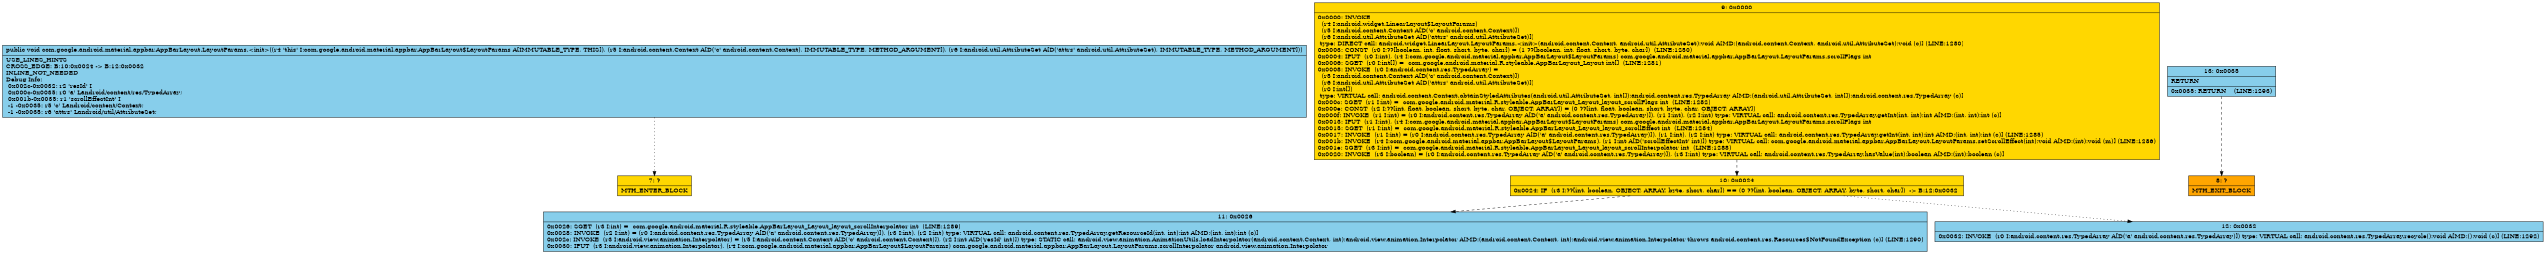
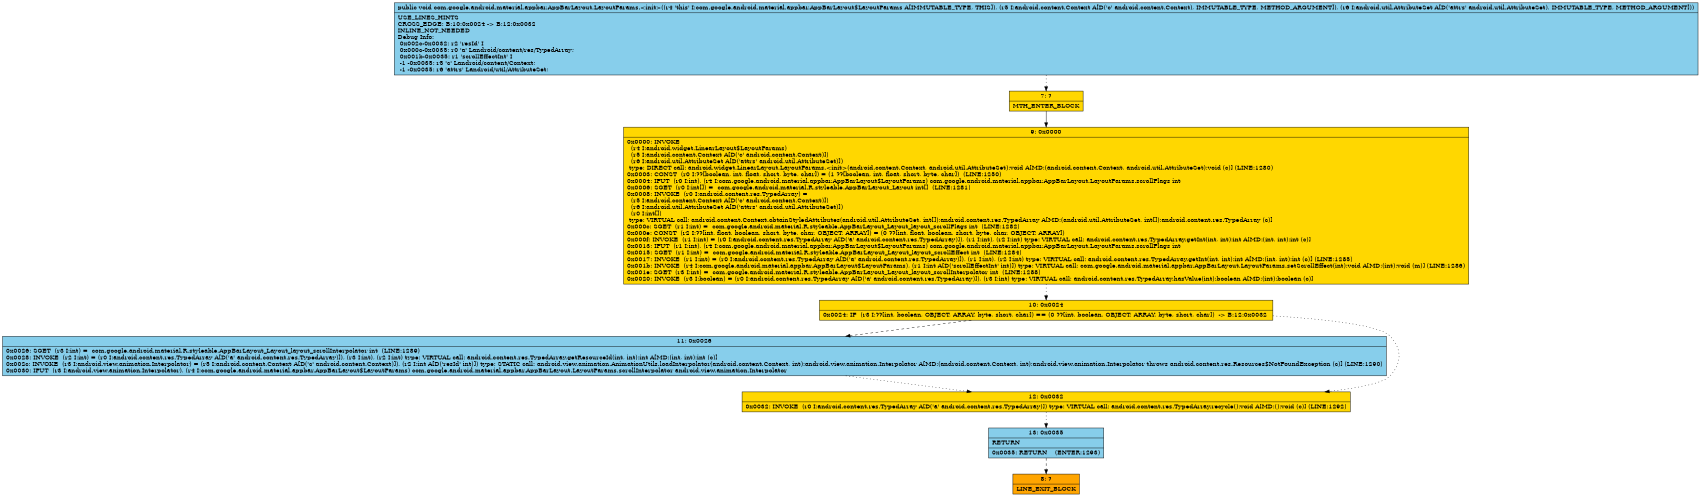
node "13: 0x0035": text "0x0035: RETURN    (LINE:1293)" -> "0x0035: RETURN    (ENTER:1293)"
edge "7: ?" -> "9: 0x0000": added
edge "9: 0x0000" -> "10: 0x0024": style dashed -> dotted
node "8: ?": text "MTH_EXIT_BLOCK" -> "LINE_EXIT_BLOCK"
node "12: 0x0032": fillcolor skyblue -> gold
edge "11: 0x0026" -> "12: 0x0032": added
edge "12: 0x0032" -> "13: 0x0035": added
